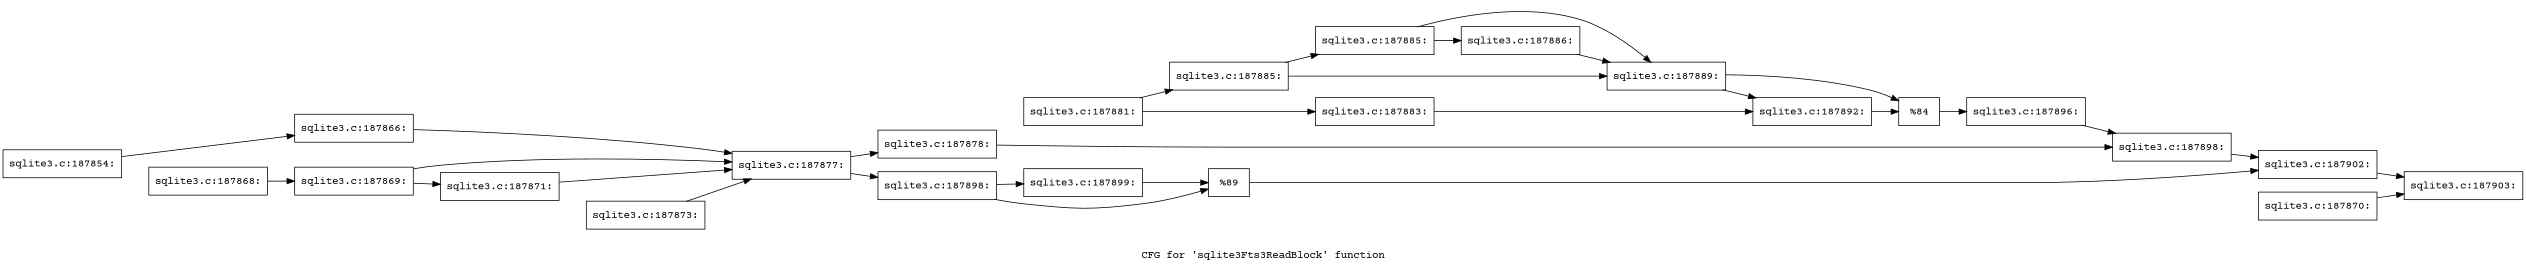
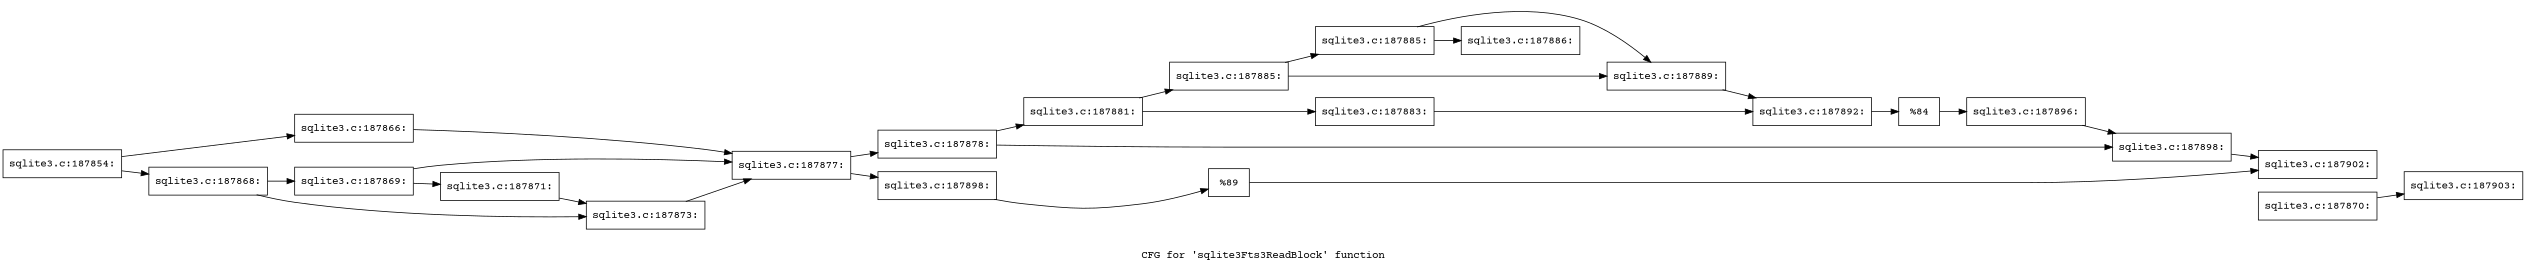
edge "sqlite3.c:187886:" -> "sqlite3.c:187889:": removed
edge "sqlite3.c:187889:" -> "%84": removed
edge "sqlite3.c:187878:" -> "sqlite3.c:187881:": added
edge "sqlite3.c:187854:" -> "sqlite3.c:187868:": added
edge "sqlite3.c:187902:" -> "sqlite3.c:187903:": removed
edge "sqlite3.c:187871:" -> "sqlite3.c:187877:": now "sqlite3.c:187871:" -> "sqlite3.c:187873:"
node "sqlite3.c:187899:": removed
edge "sqlite3.c:187868:" -> "sqlite3.c:187873:": added
